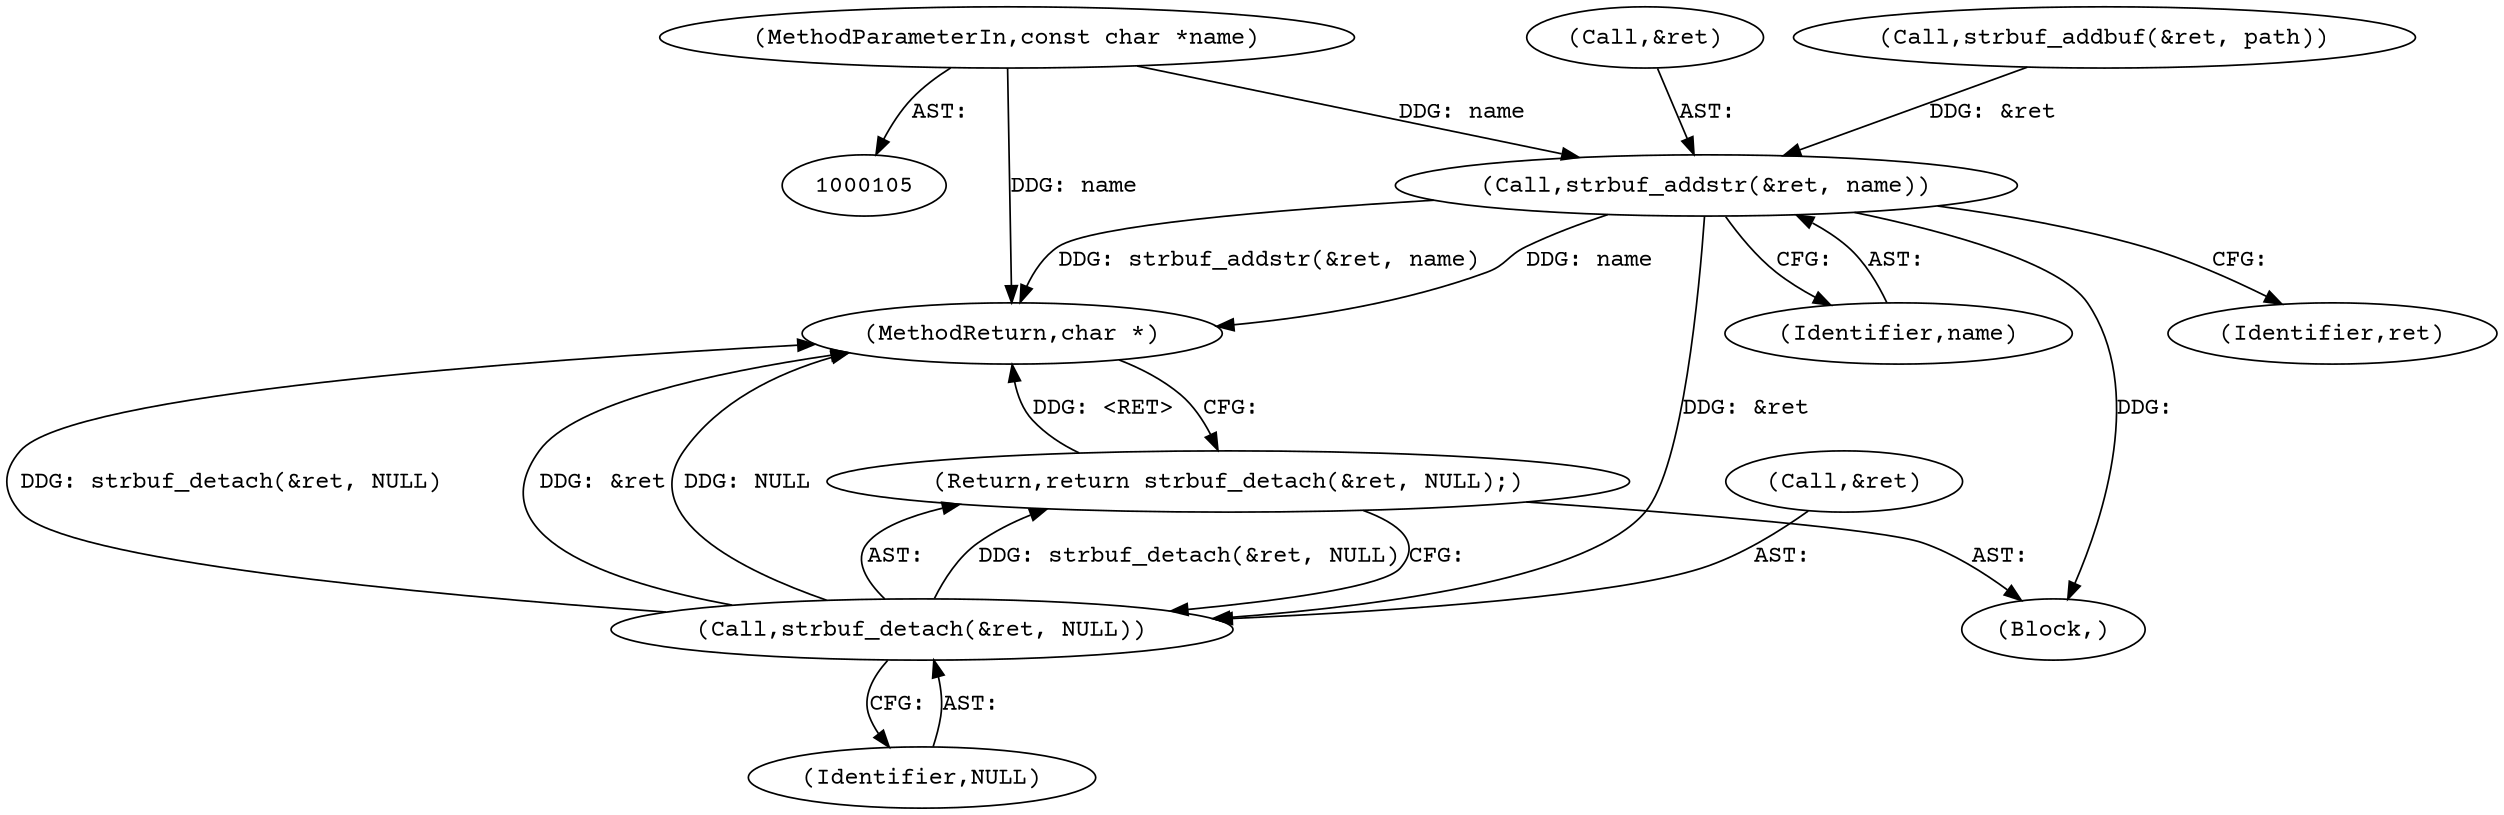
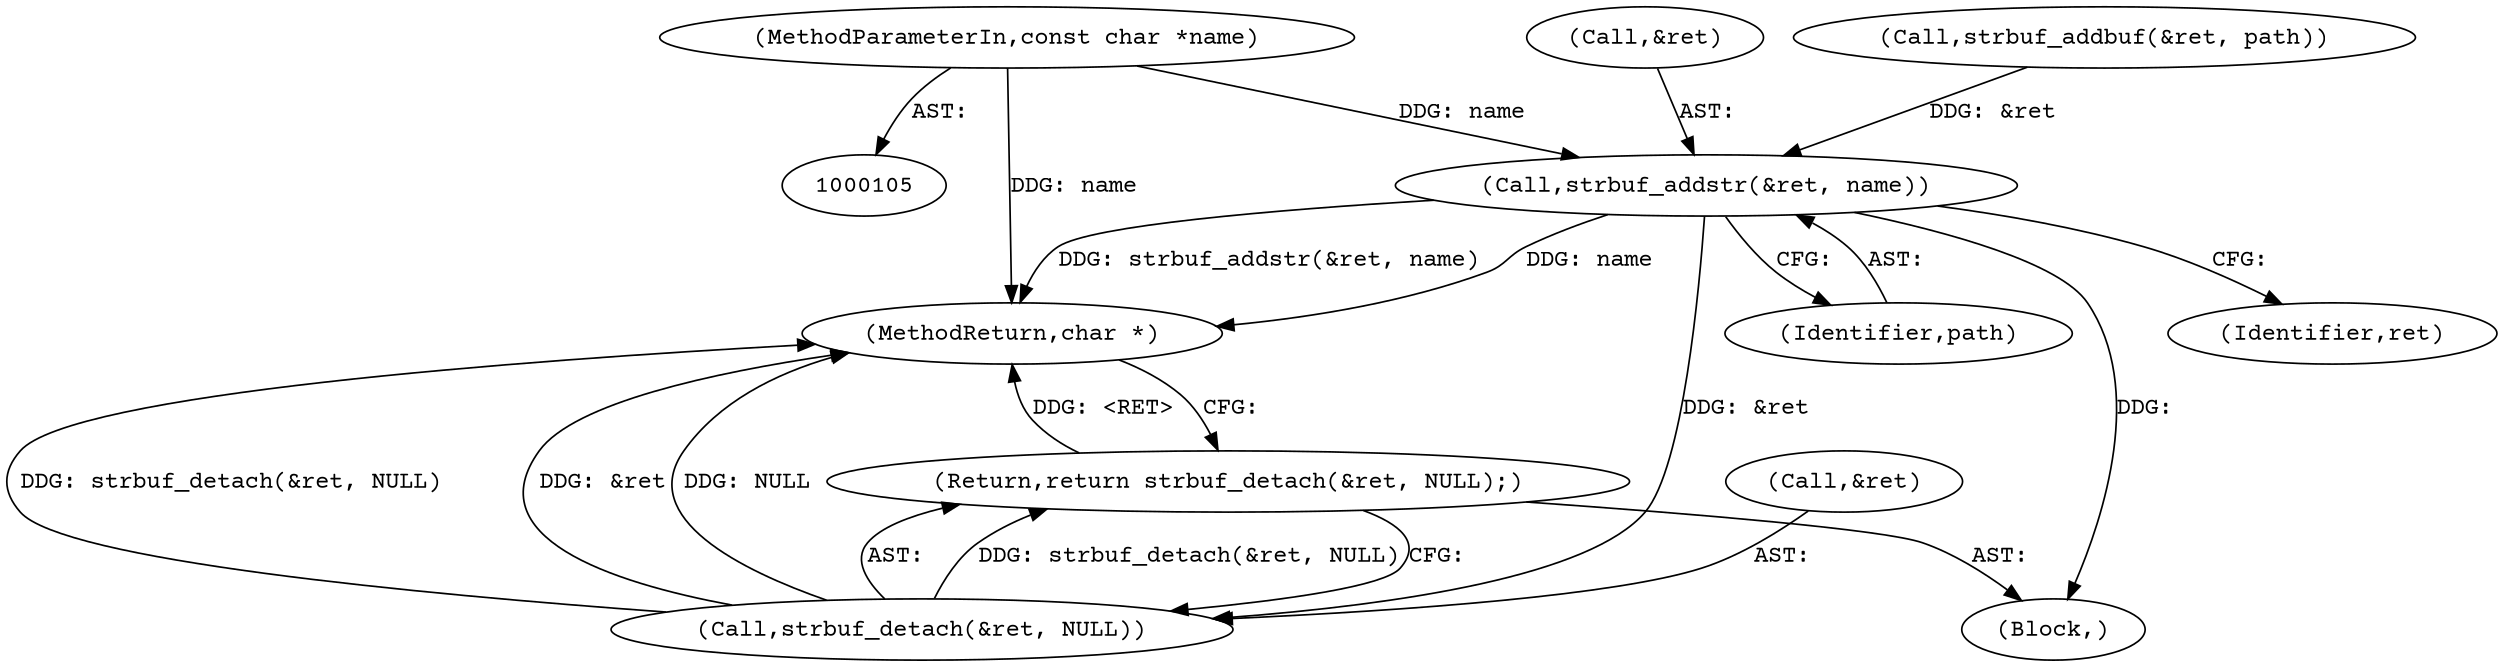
node "(Identifier,name)": label "(Identifier,name)" -> "(Identifier,path)"
node "(Identifier,NULL)": removed
